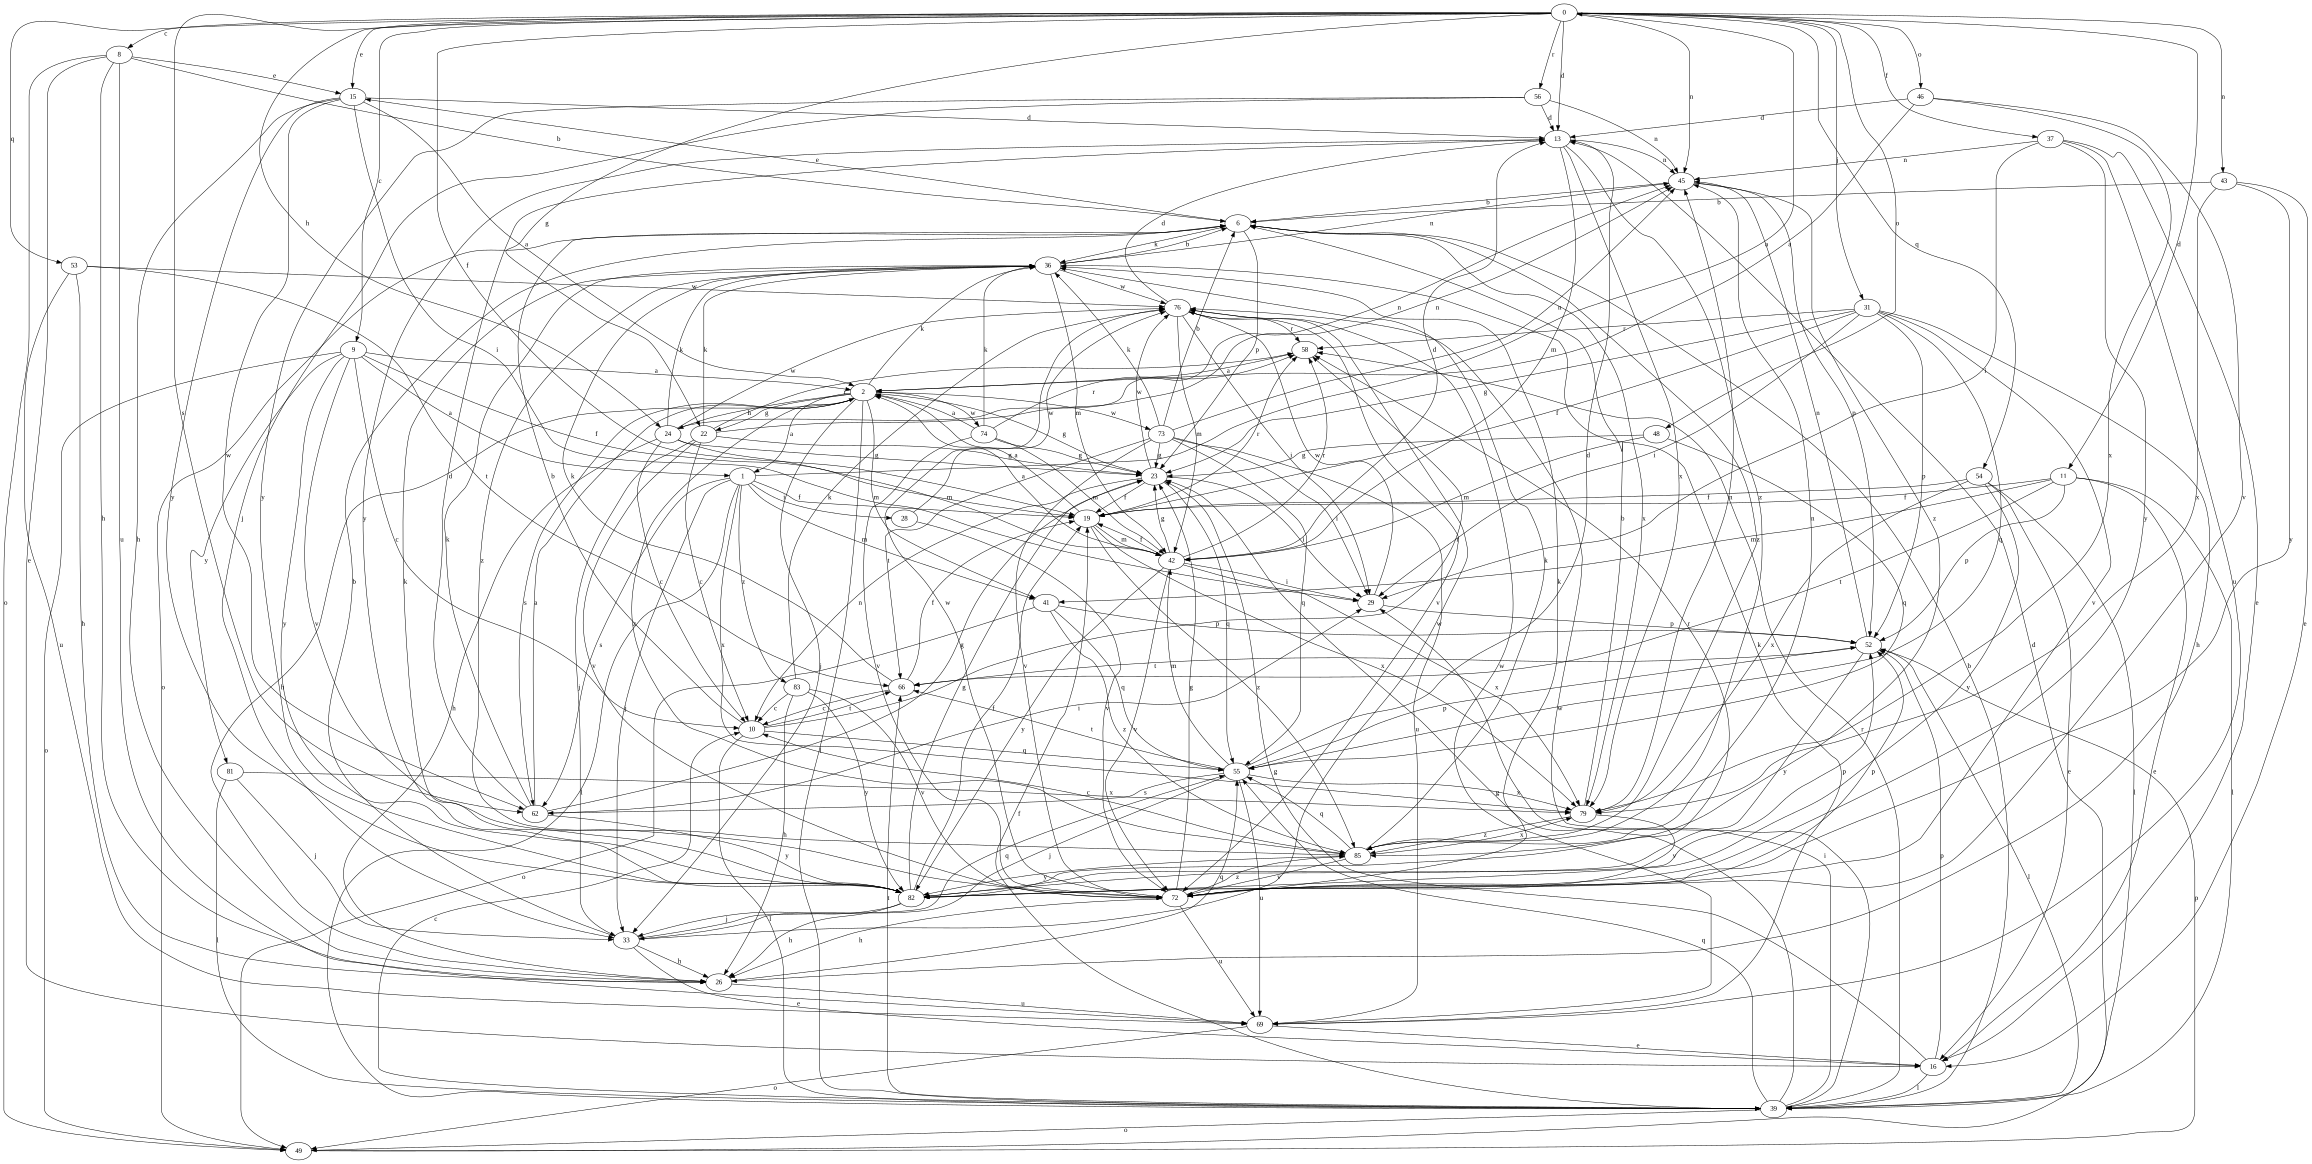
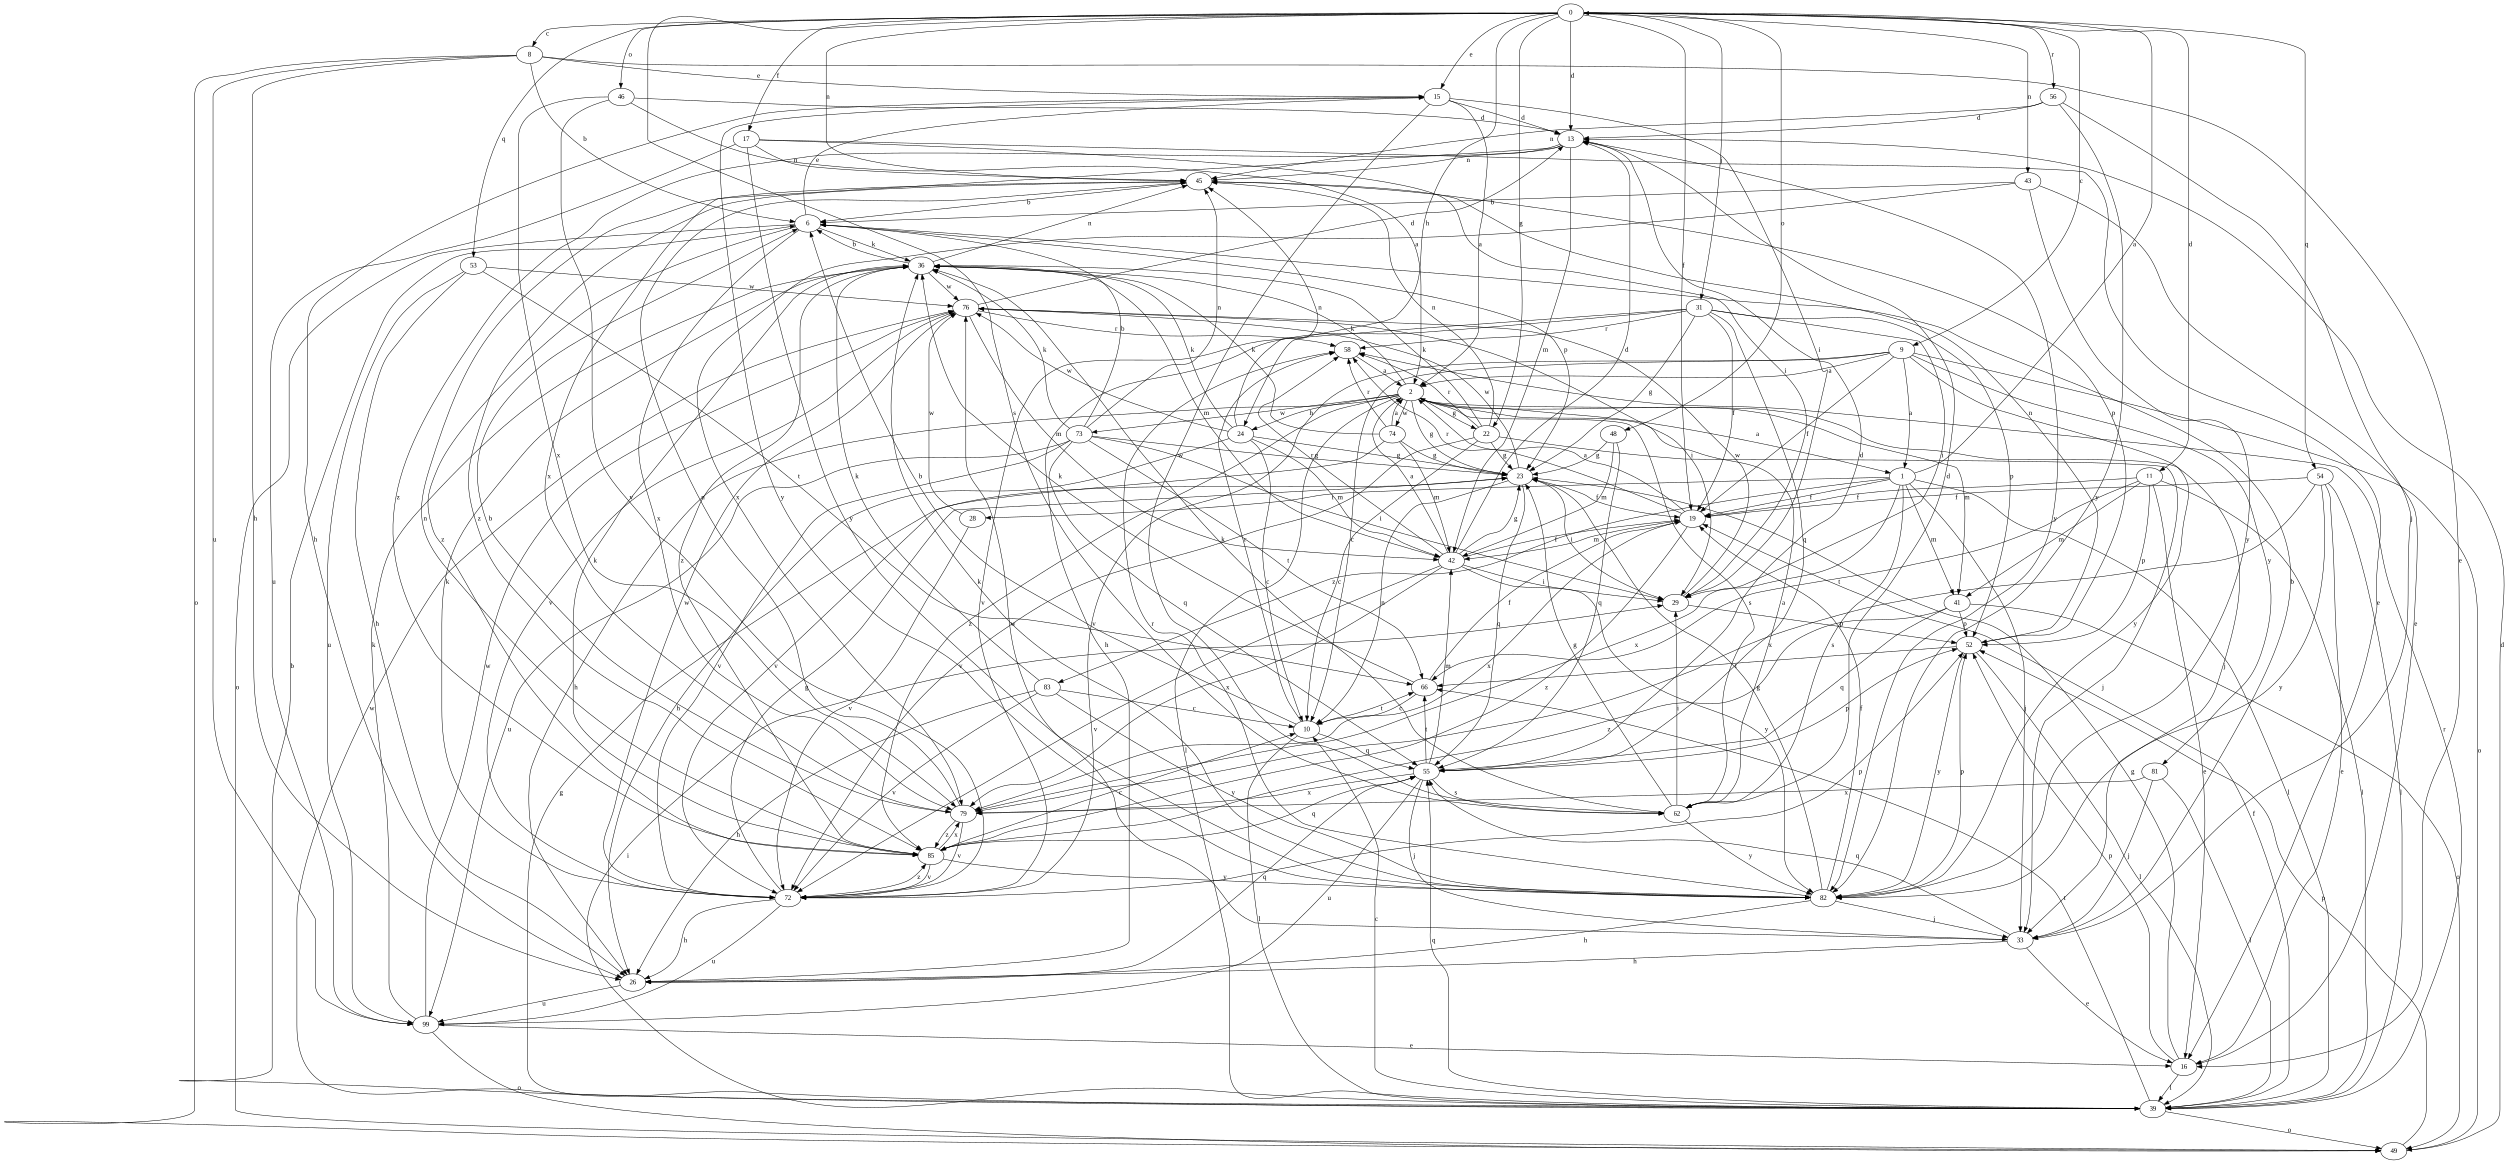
node "37": label "37" -> "17"
edge "83" -> "76": now "83" -> "36"
node "69": label "69" -> "99"
